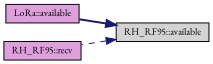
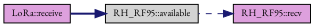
node "LoRa::available": label "LoRa::available" -> "LoRa::receive"
edge "RH_RF95::recv" -> "RH_RF95::available": reversed
